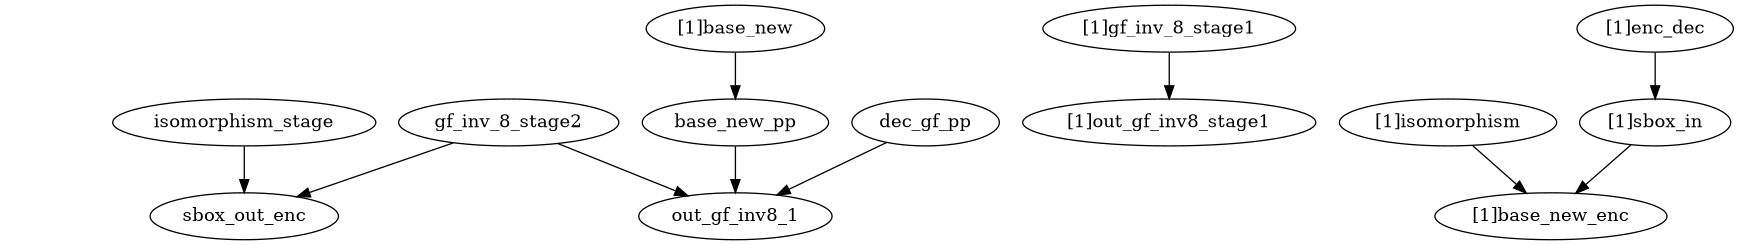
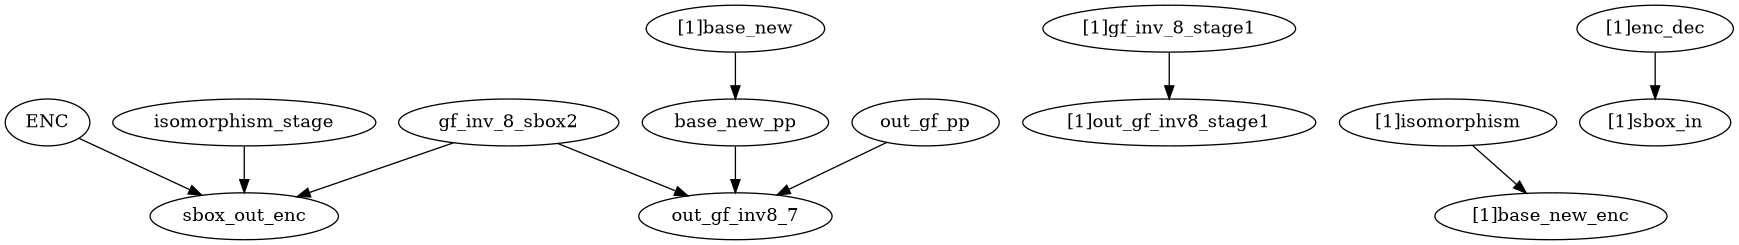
node "ENC": added
node "gf_inv_8_stage2": label "gf_inv_8_stage2" -> "gf_inv_8_sbox2"
node "dec_gf_pp": label "dec_gf_pp" -> "out_gf_pp"
edge "[1]sbox_in" -> "[1]base_new_enc": removed
node "out_gf_inv8_1": label "out_gf_inv8_1" -> "out_gf_inv8_7"
